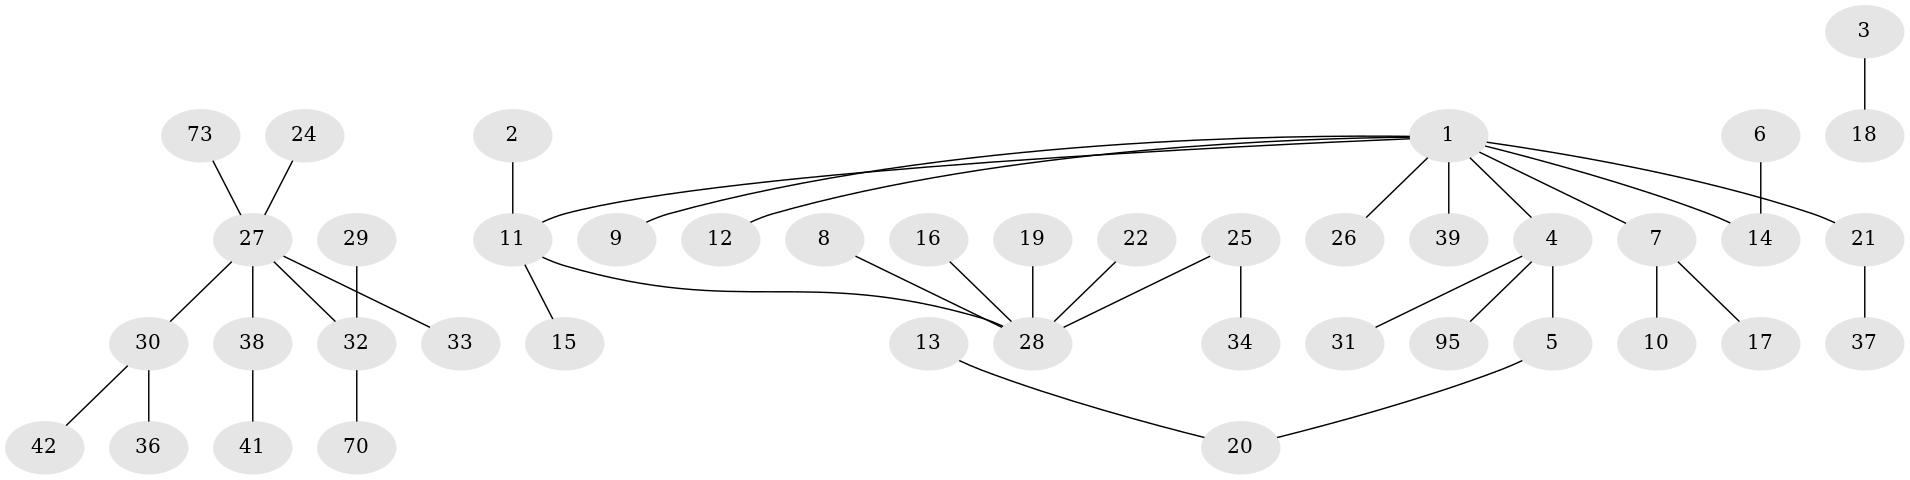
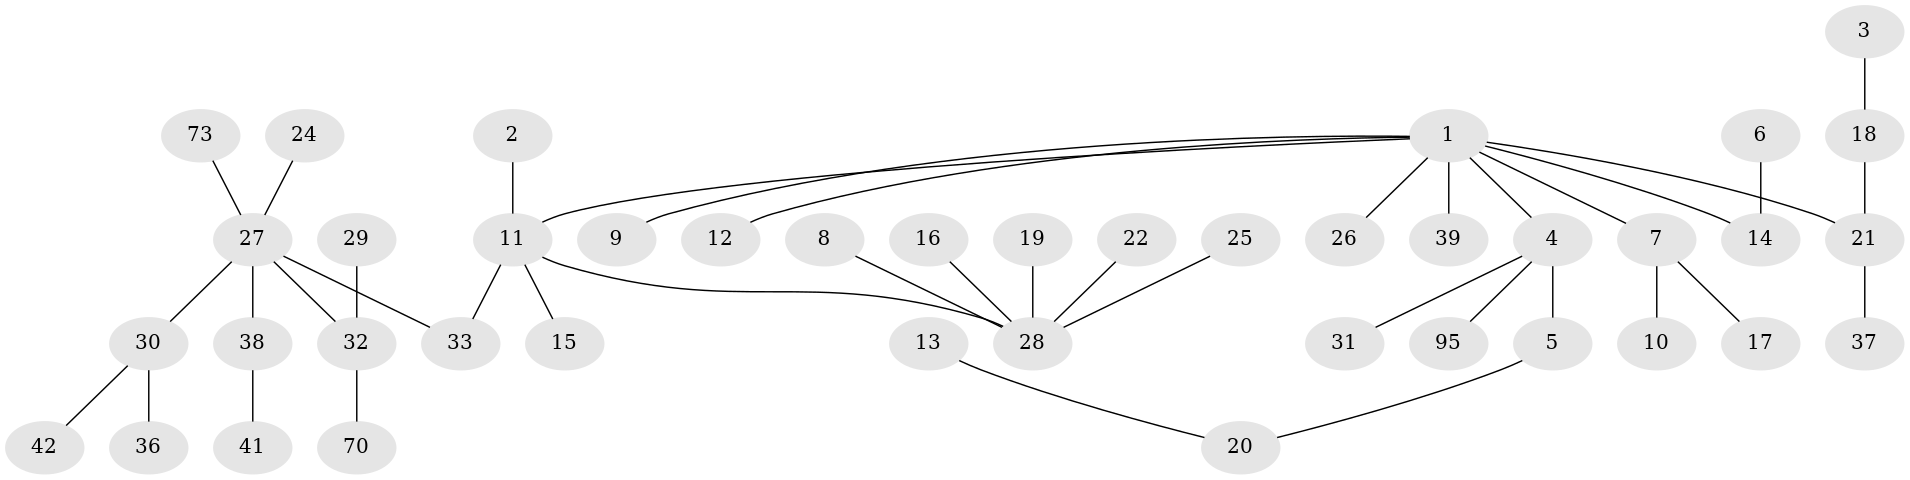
edge "18" -- "21": added
edge "11" -- "33": added
node "34": removed
